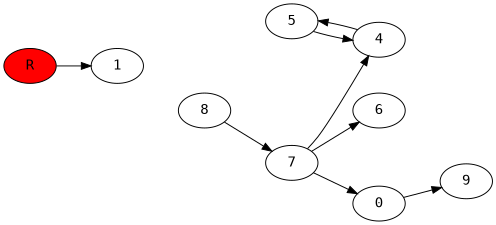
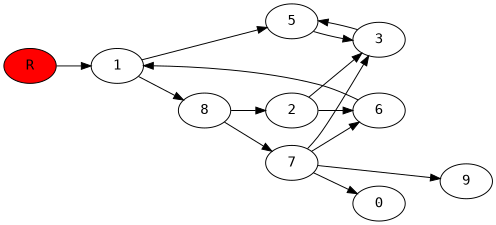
node "4": label "4" -> "3"
edge "1" -> "5": added
edge "6" -> "1": added
edge "1" -> "8": added
node "2": added
edge "0" -> "9": now "7" -> "9"
